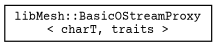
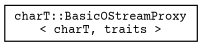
node "libMesh::BasicOStreamProxy < charT, traits >": label "libMesh::BasicOStreamProxy < charT, traits >" -> "charT::BasicOStreamProxy < charT, traits >"
